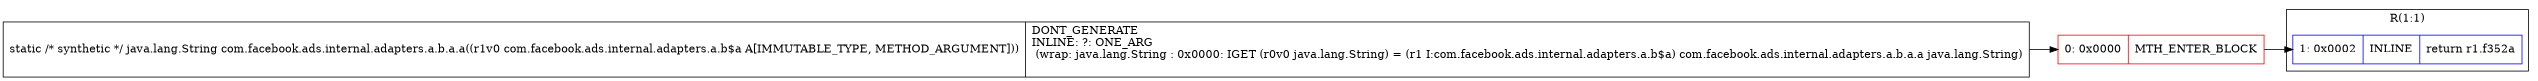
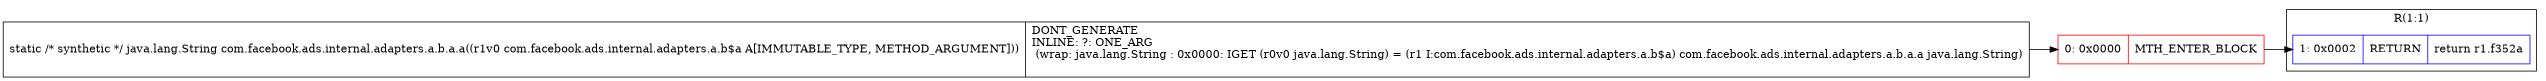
node "1: 0x0002": text "INLINE" -> "RETURN"
